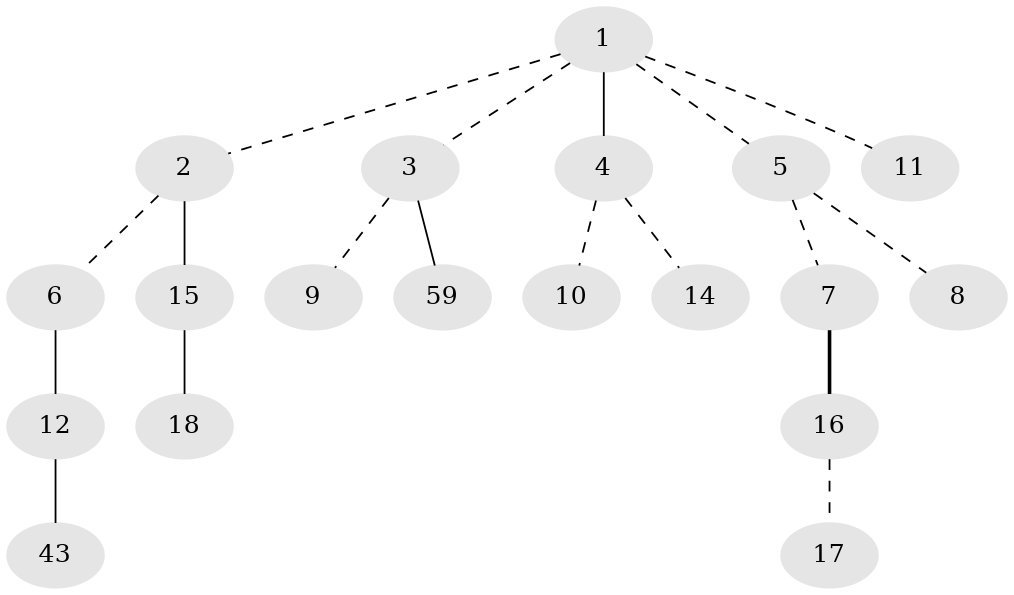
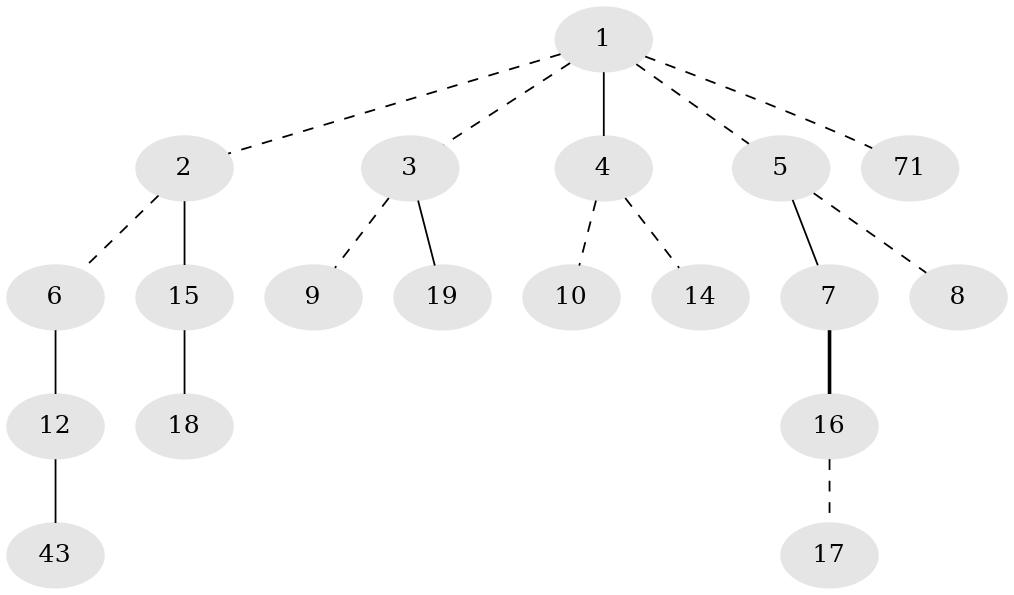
node "11": label "11" -> "71"
edge "5" -- "7": style dashed -> solid
node "59": label "59" -> "19"
